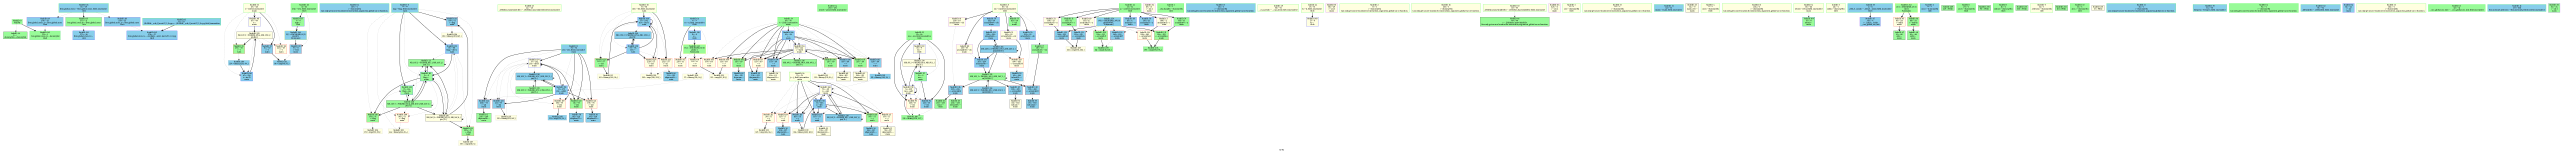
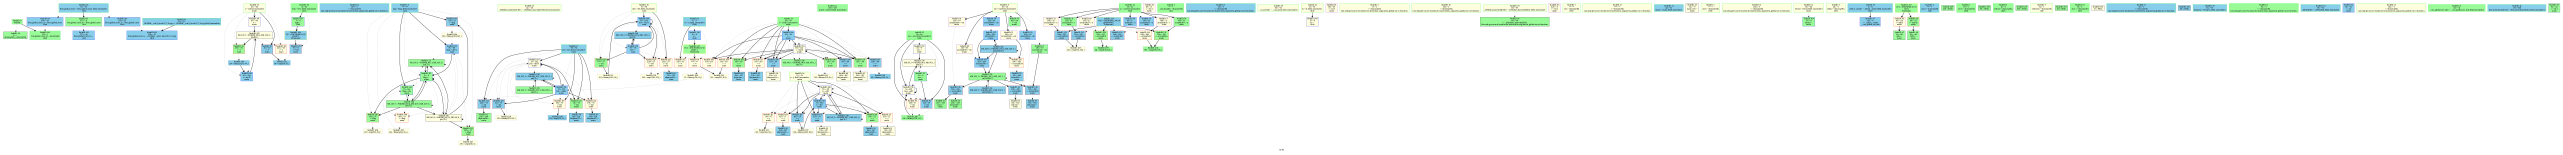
node "NodeID: 274": added
edge "NodeID: 146" -> "NodeID: 52": now "NodeID: 146" -> "NodeID: 105"
